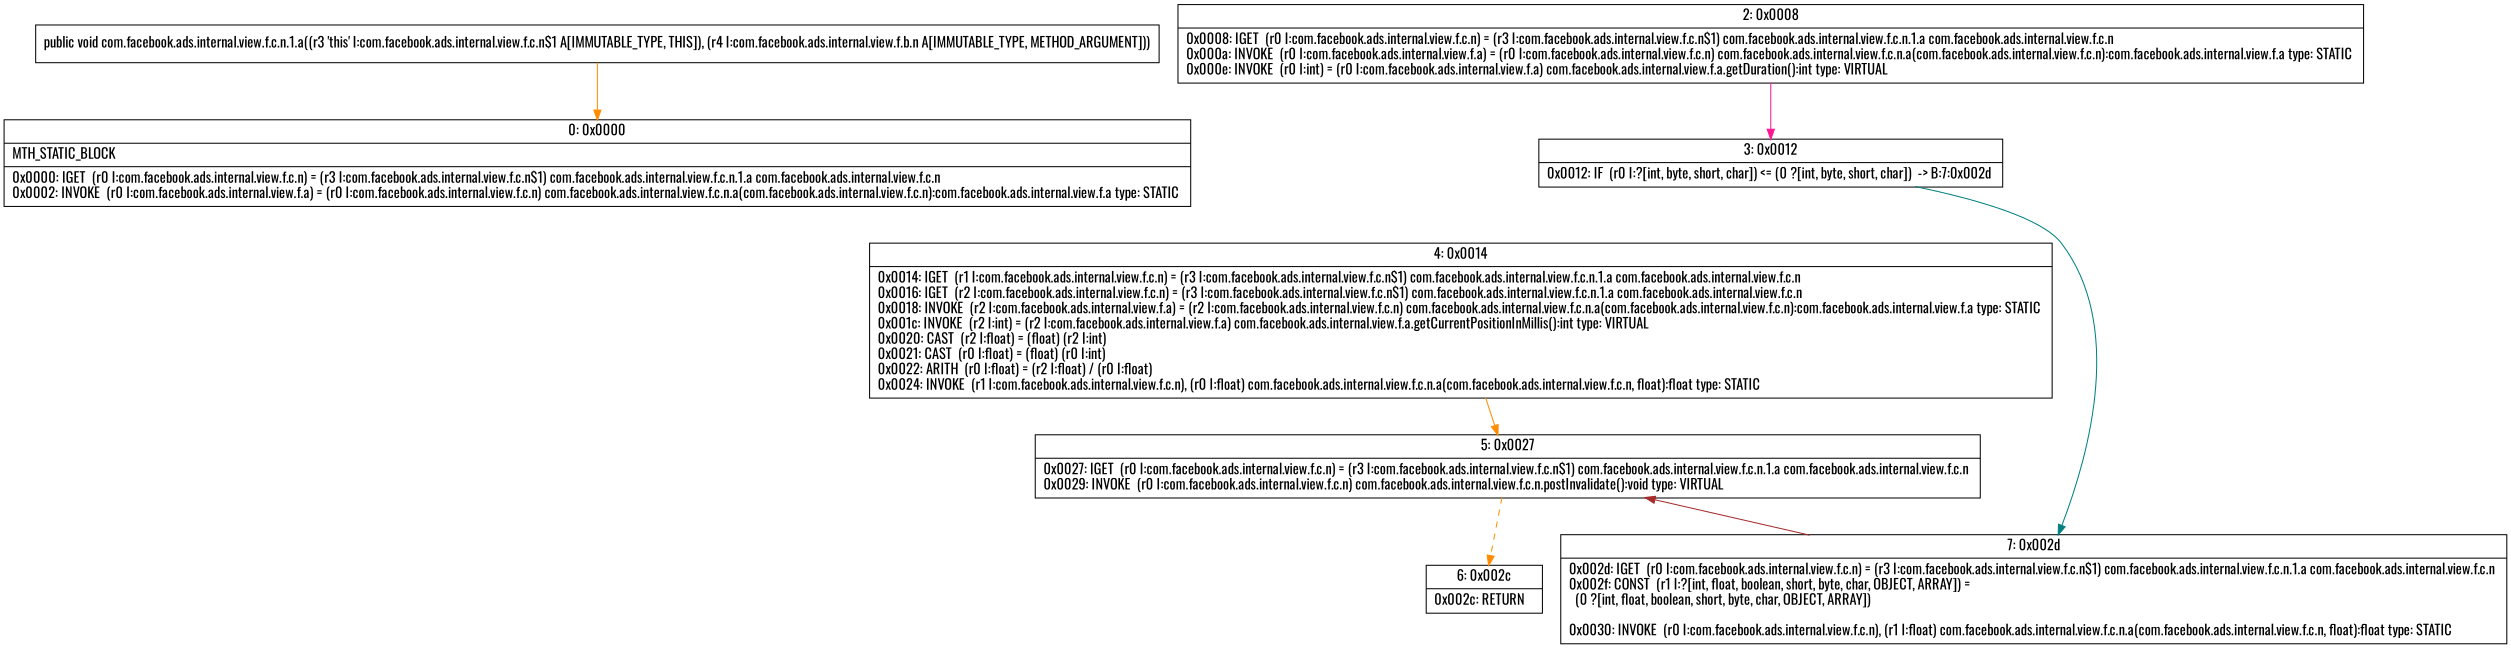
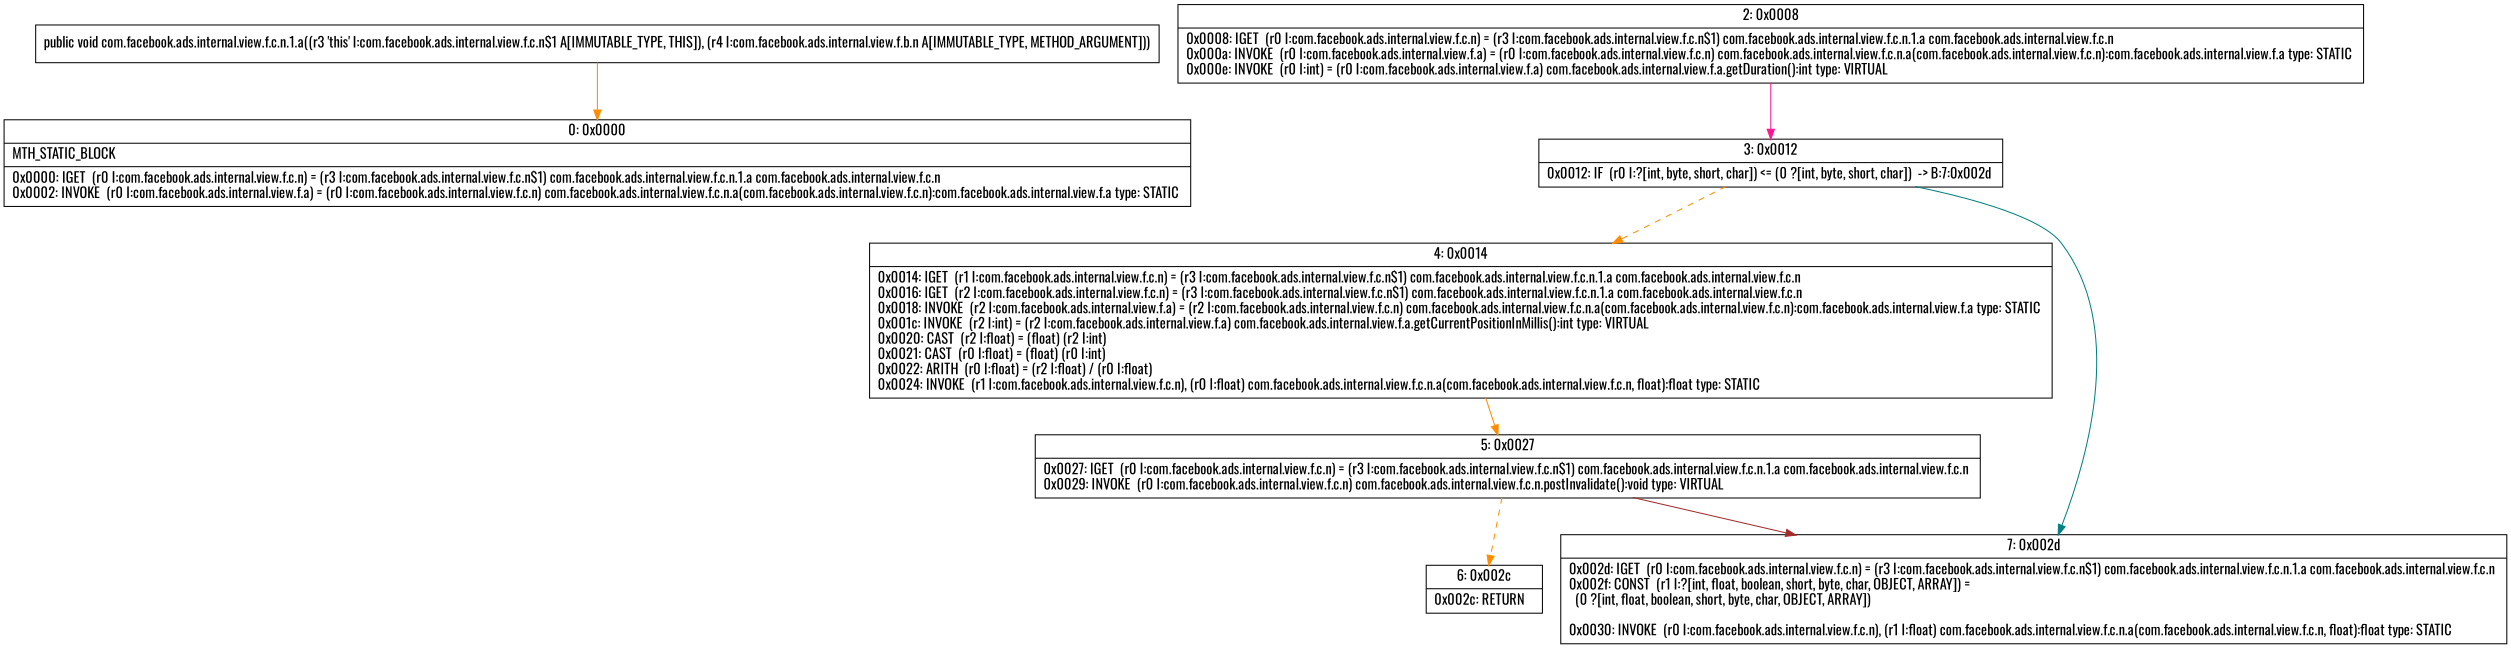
edge "3: 0x0012" -> "4: 0x0014": added
edge "7: 0x002d" -> "5: 0x0027": reversed
